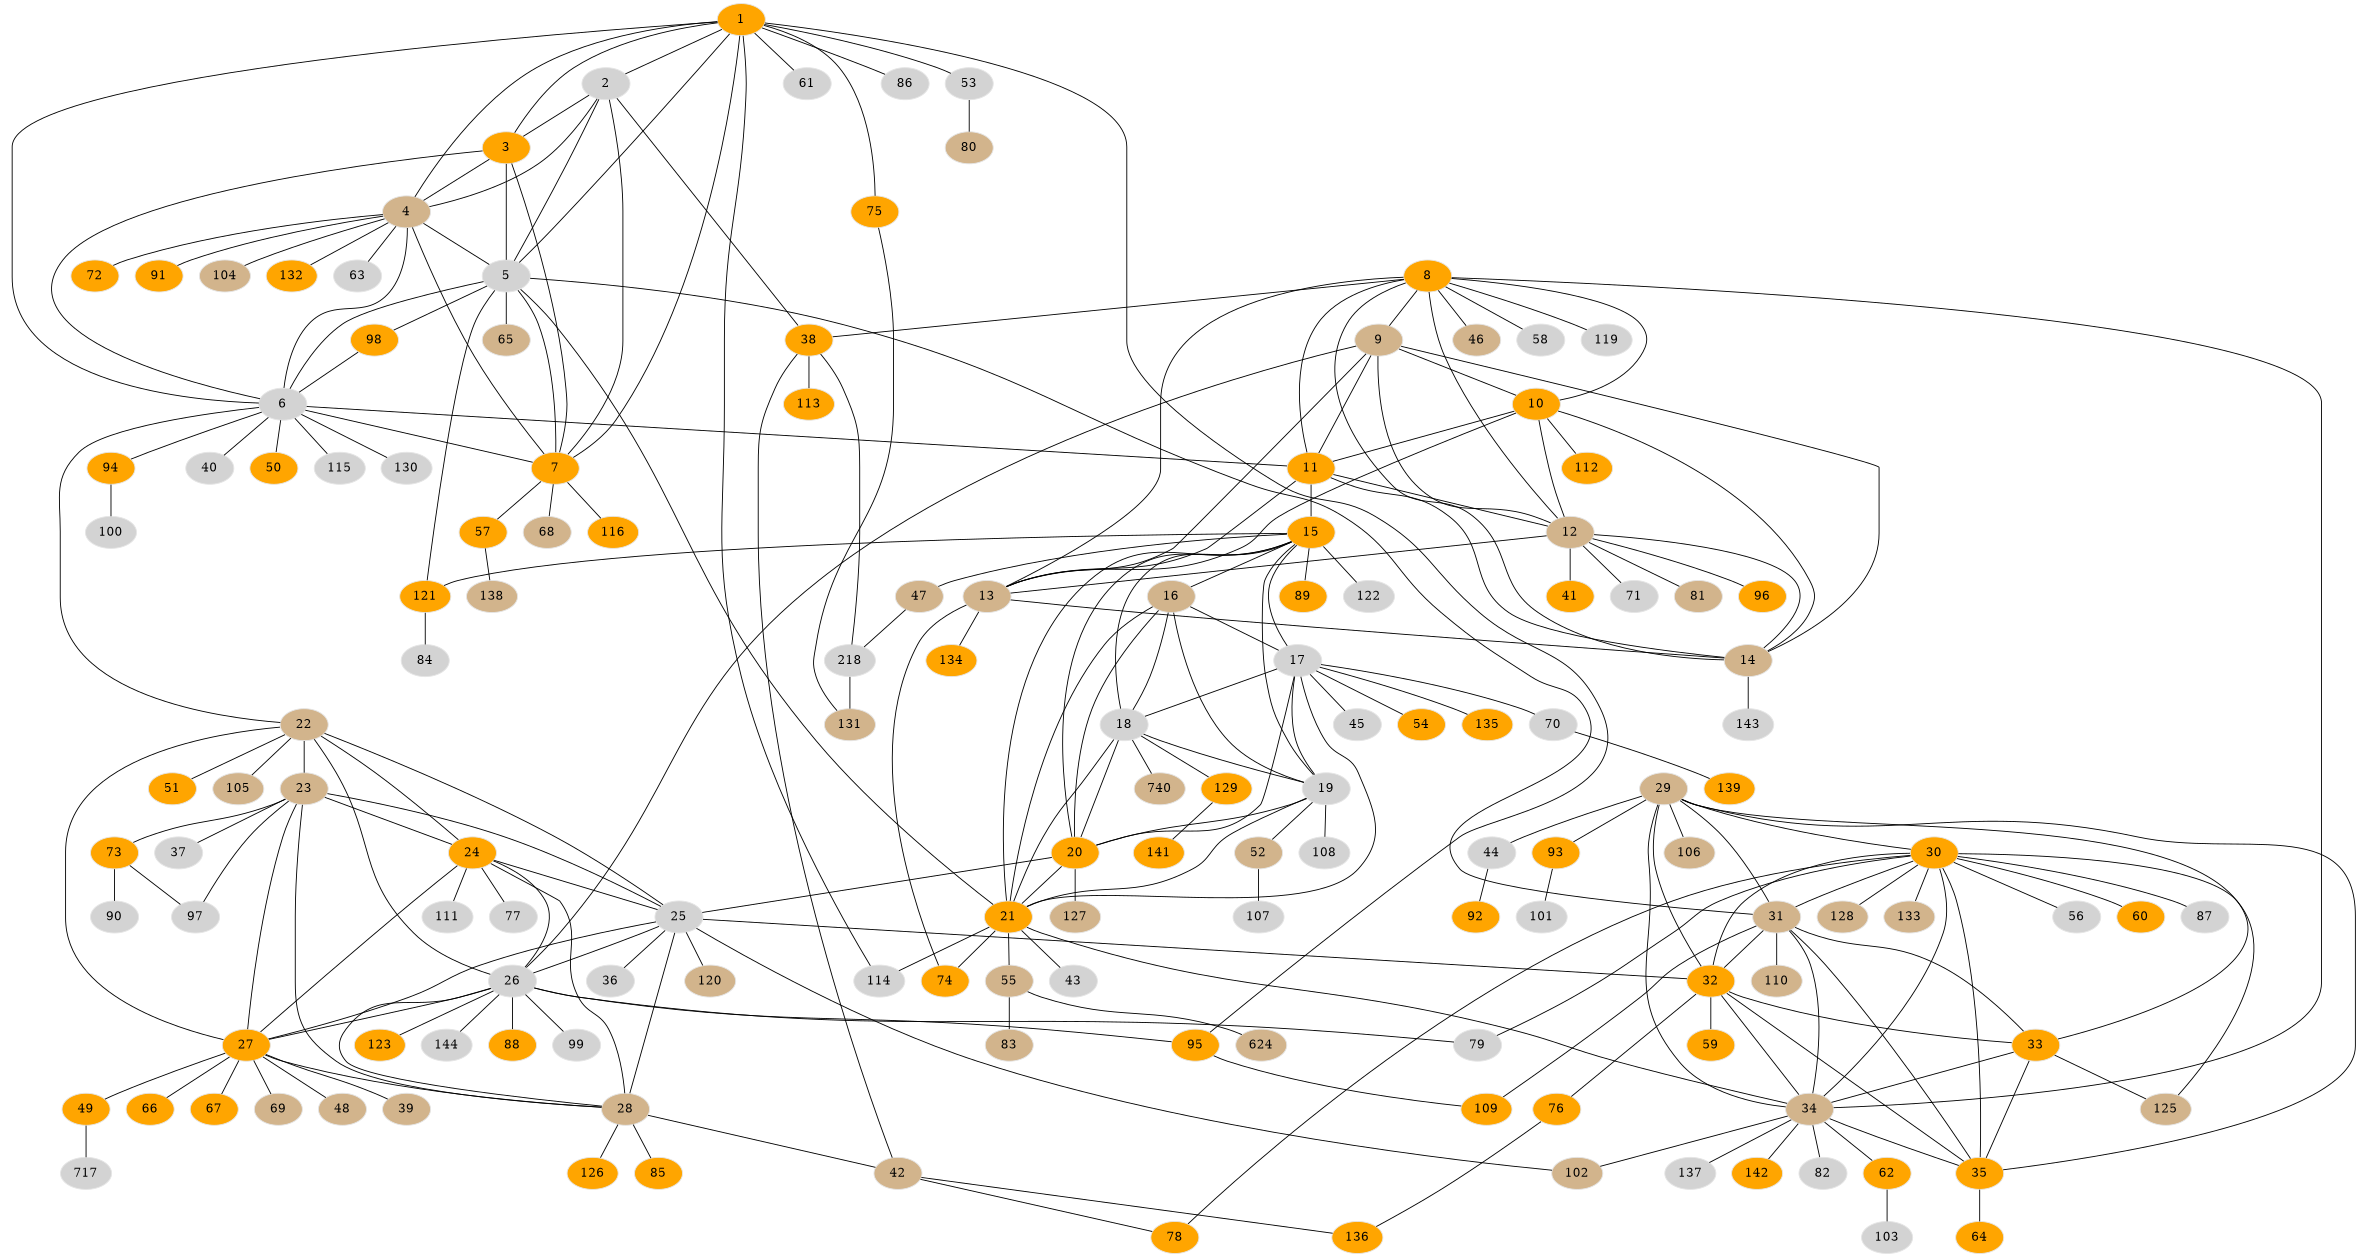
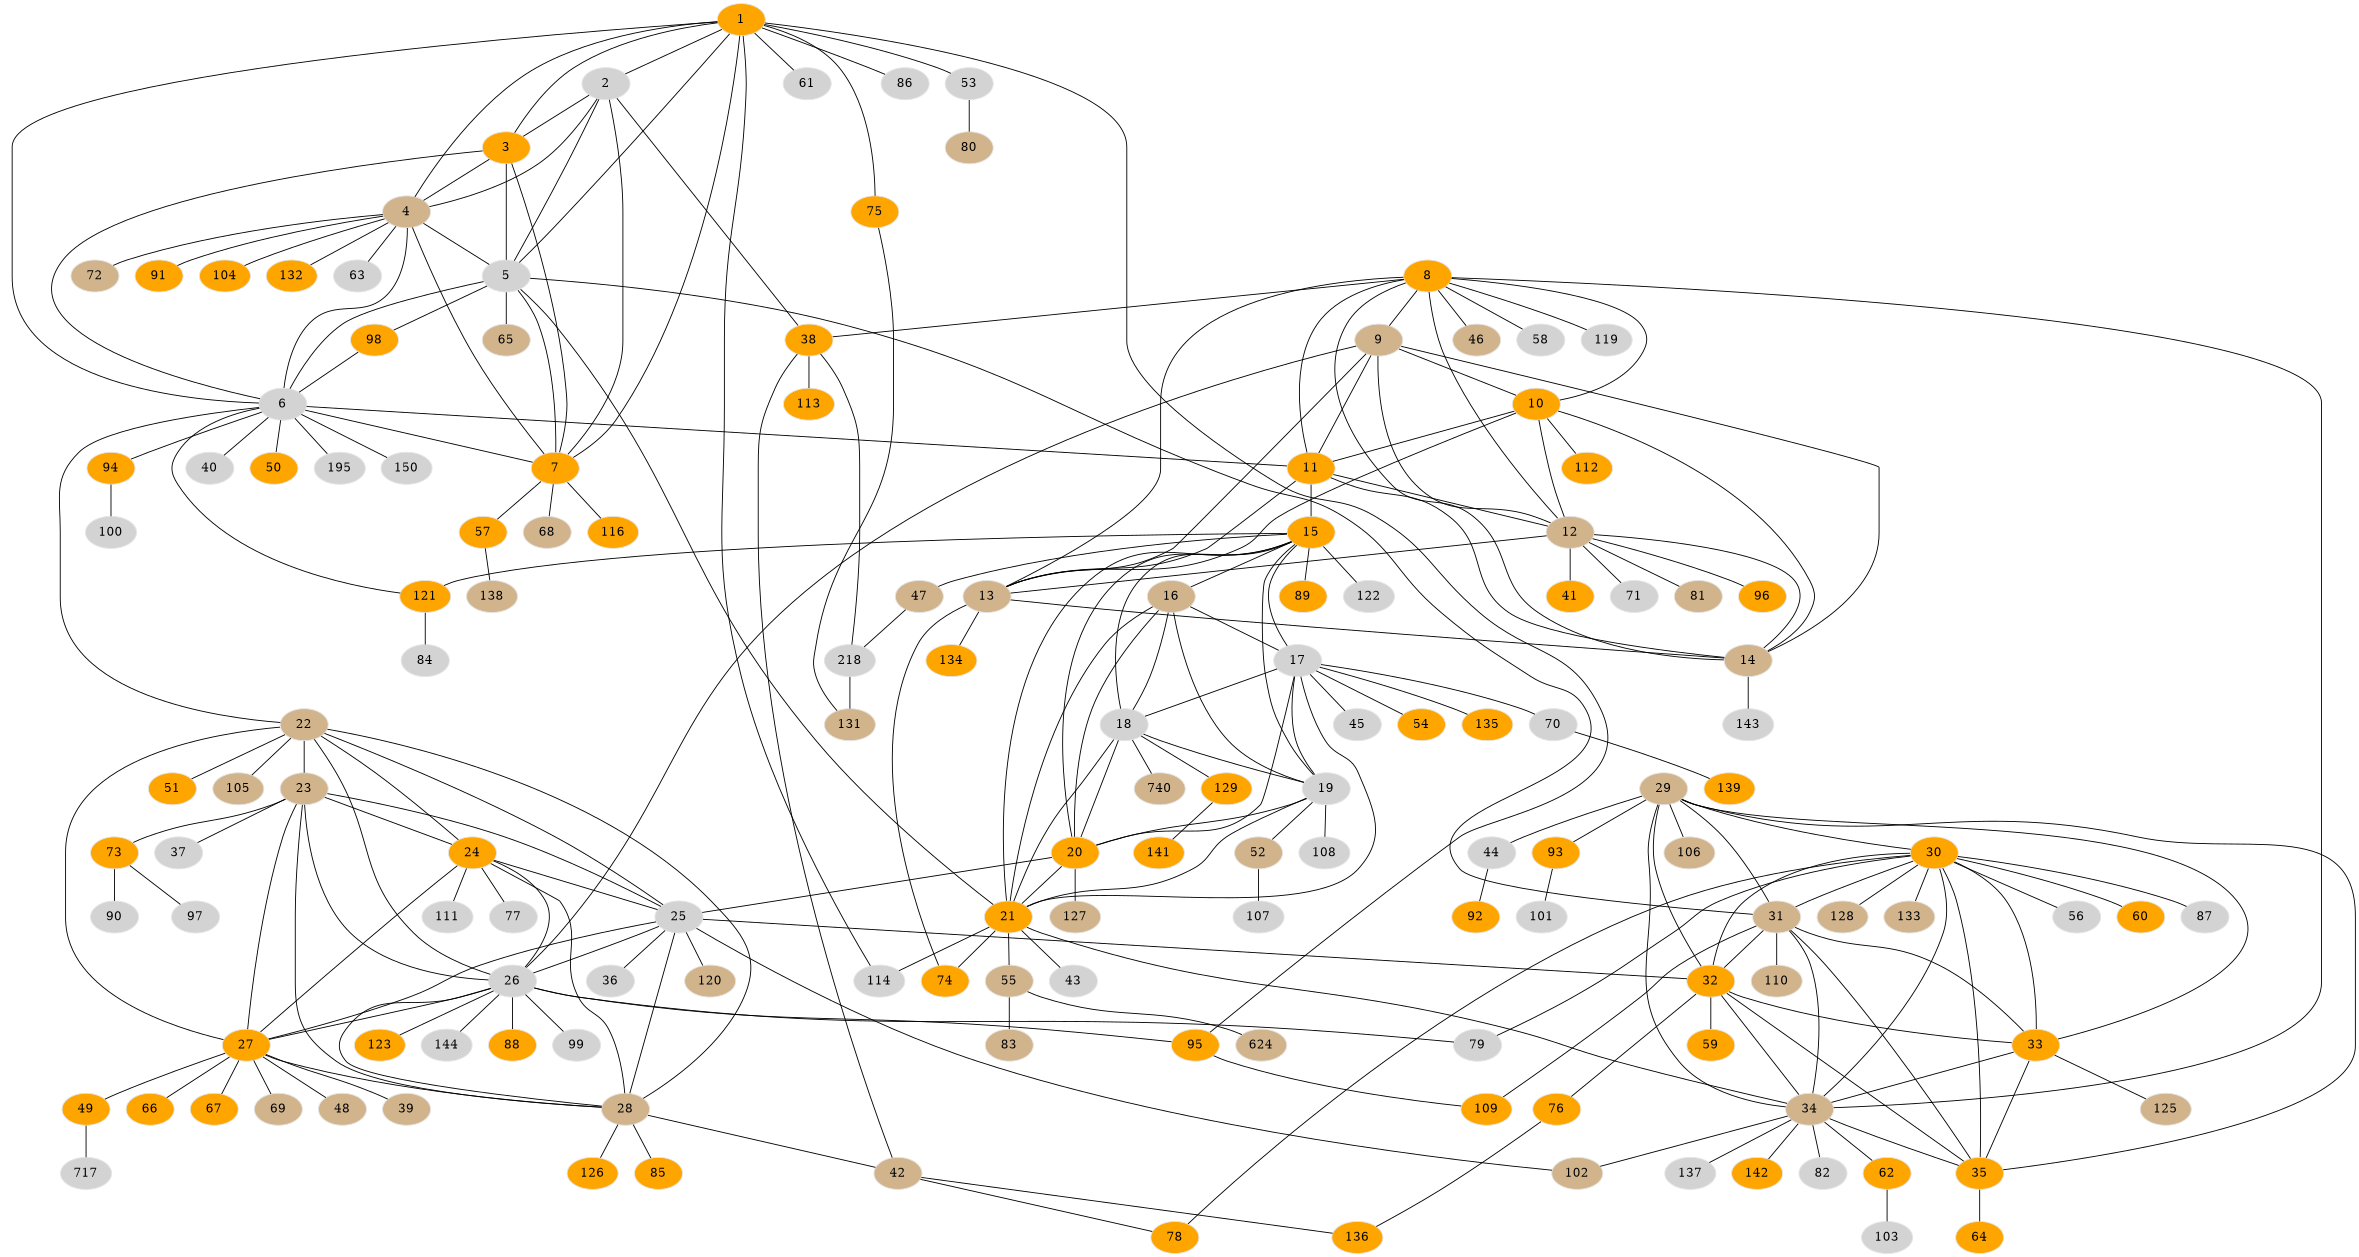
node "72": fillcolor orange -> tan
node "104": fillcolor tan -> orange
edge "5" -- "121": now "6" -- "121"
node "115": label "115" -> "195"
node "130": label "130" -> "150"
edge "23" -- "97": now "23" -- "26"
edge "22" -- "28": added
edge "30" -- "125": now "30" -- "33"
